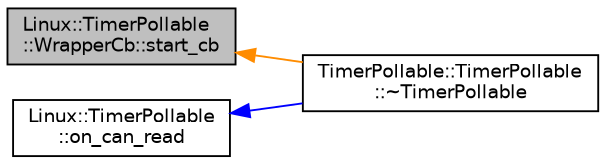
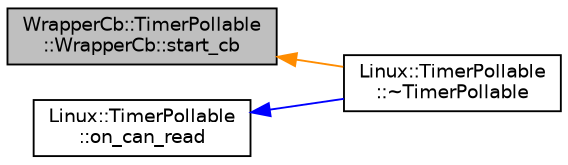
node "Linux::TimerPollable ::WrapperCb::start_cb": label "Linux::TimerPollable ::WrapperCb::start_cb" -> "WrapperCb::TimerPollable ::WrapperCb::start_cb"
node "TimerPollable::TimerPollable ::~TimerPollable": label "TimerPollable::TimerPollable ::~TimerPollable" -> "Linux::TimerPollable ::~TimerPollable"
